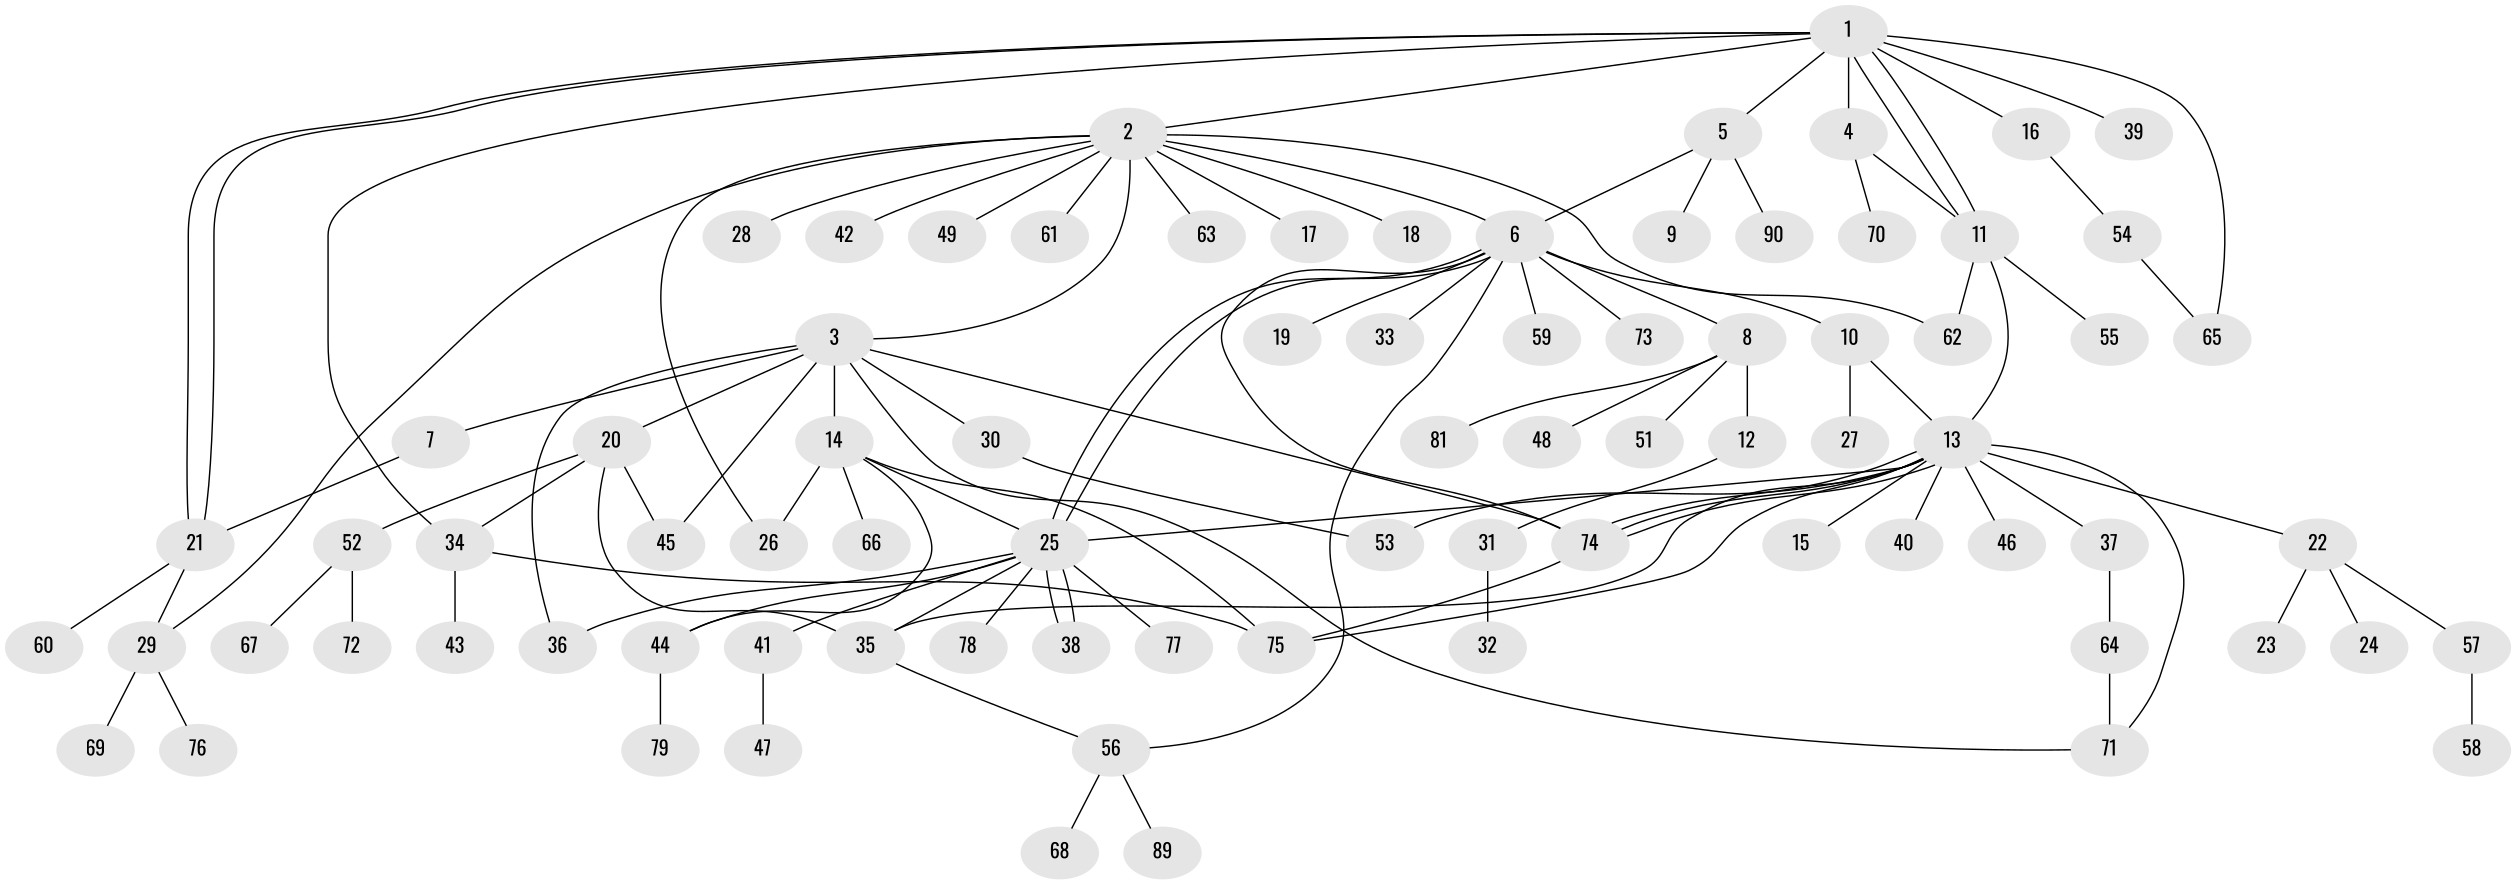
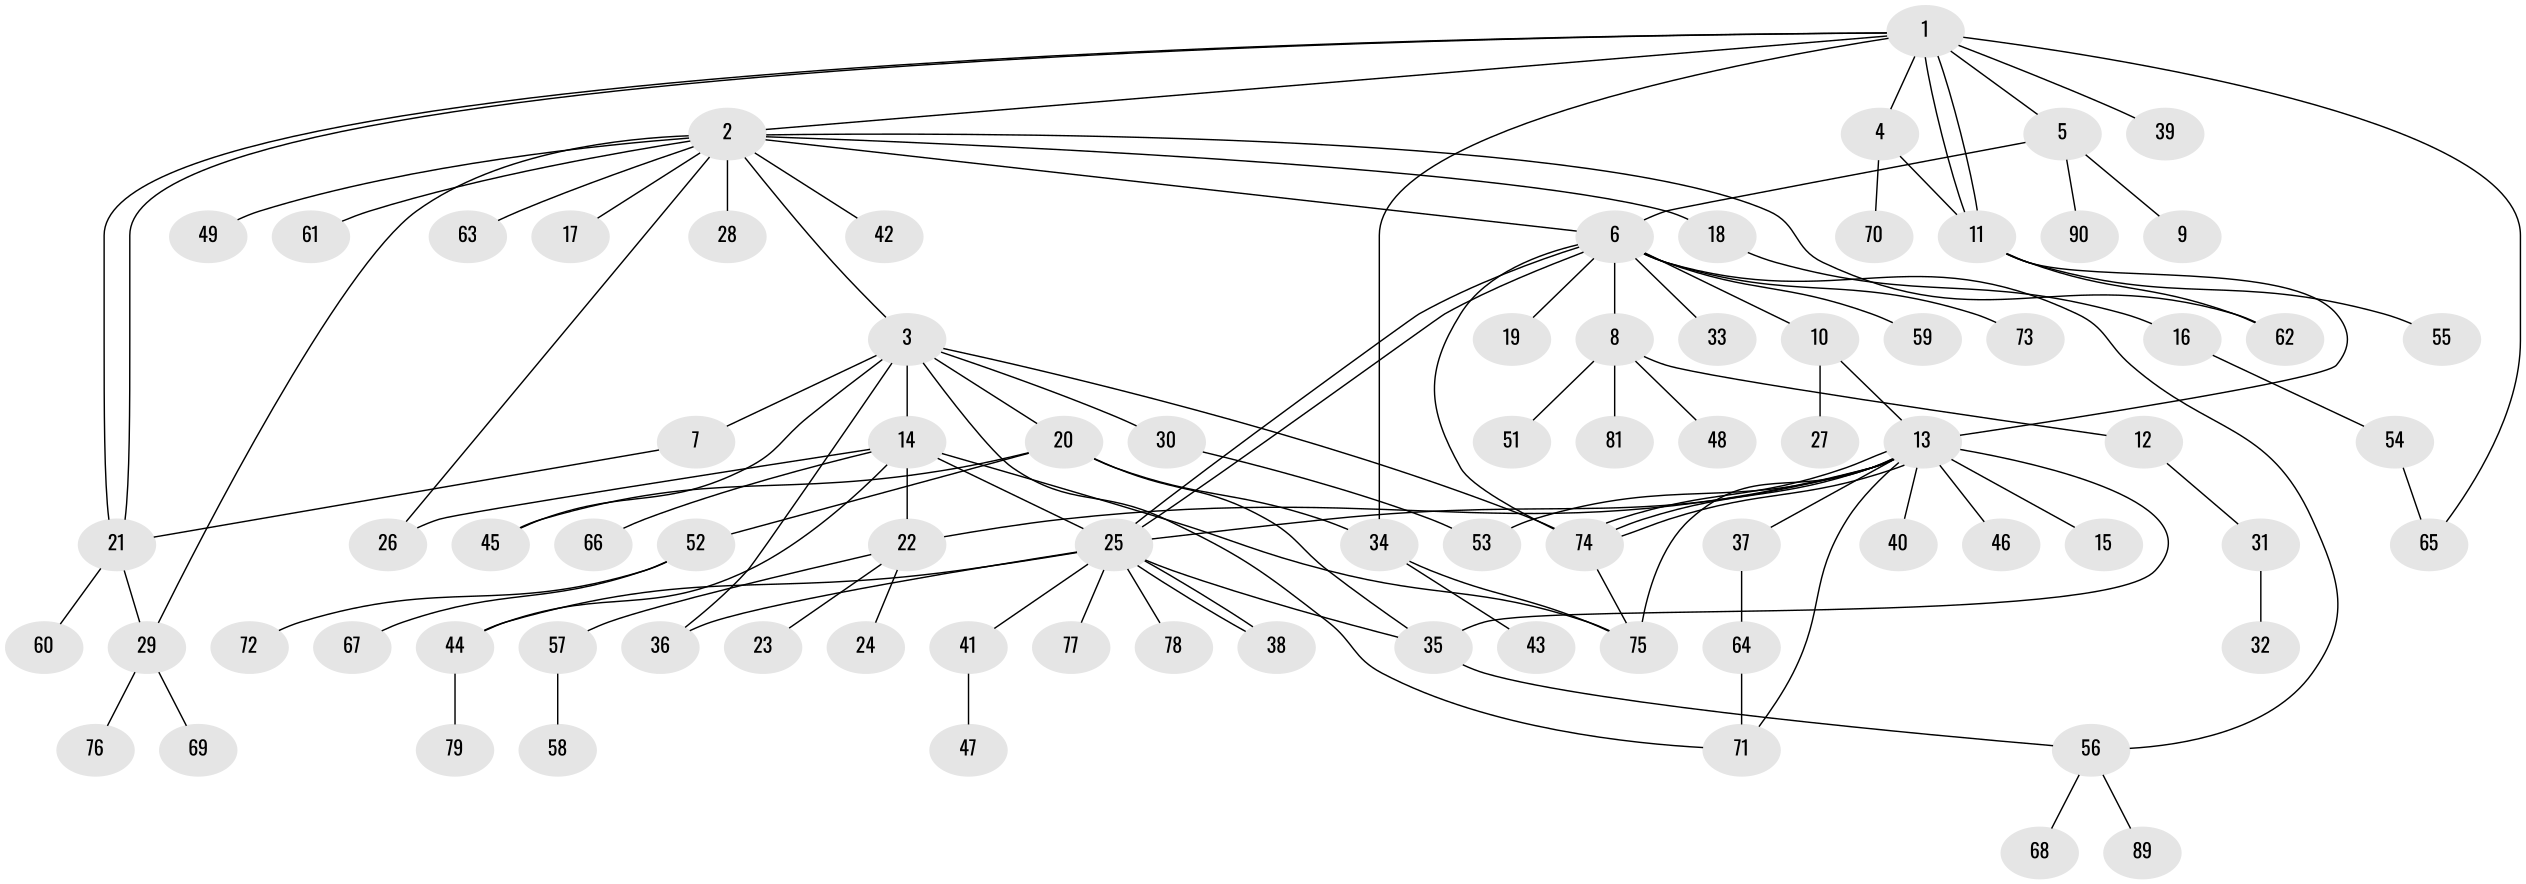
edge "1" -- "16": now "18" -- "16"
edge "14" -- "22": added
